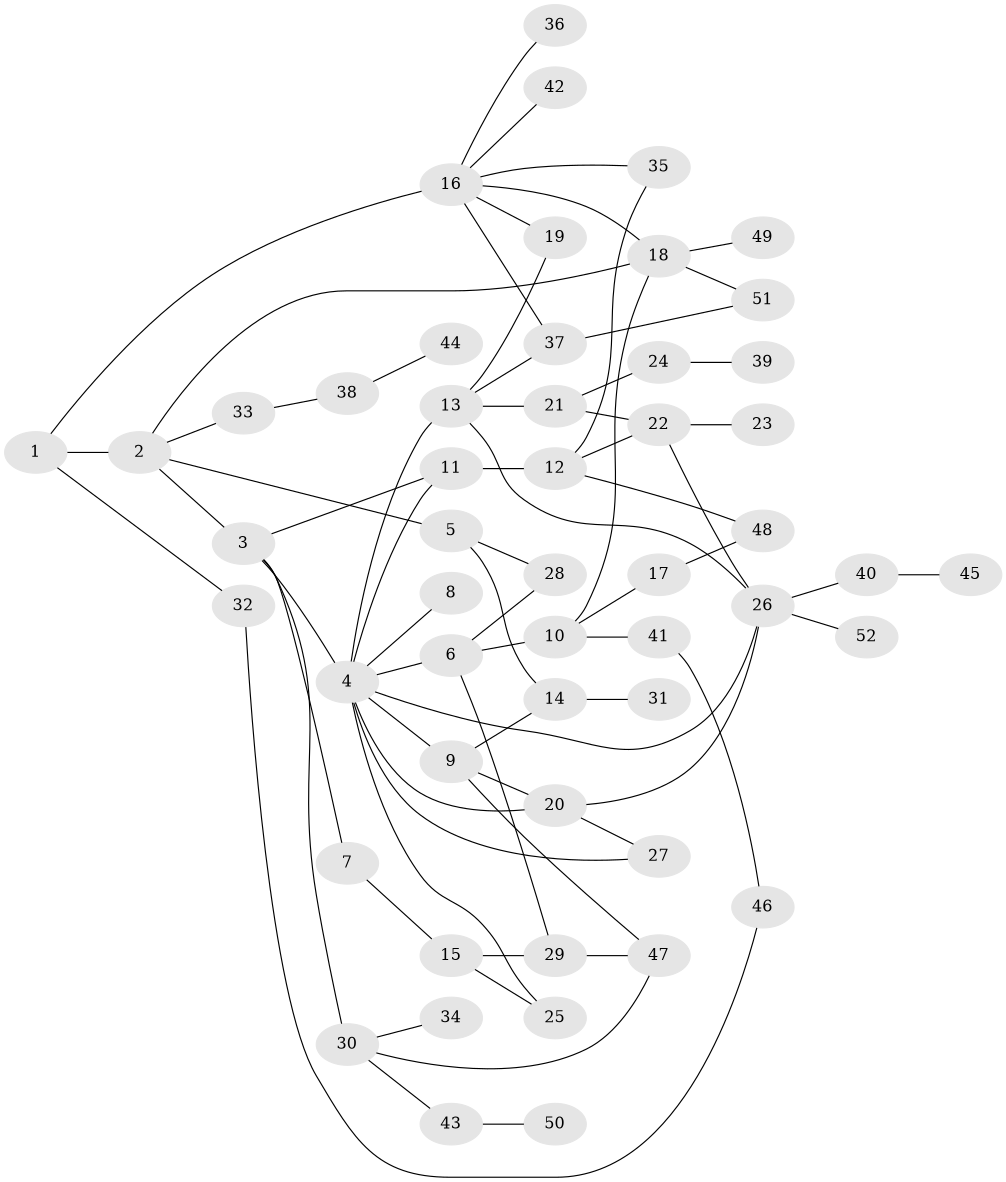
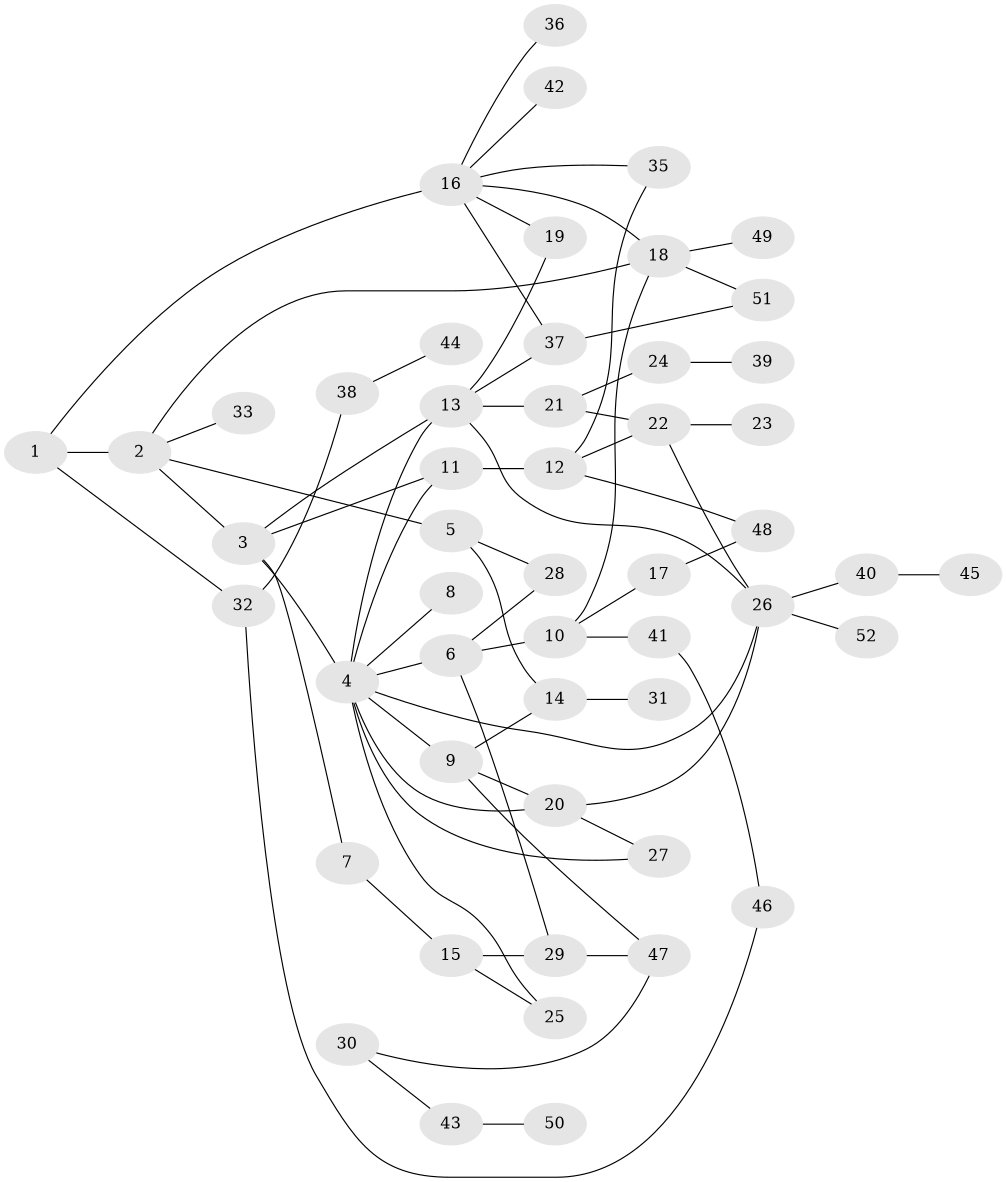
edge "38" -- "33": now "38" -- "32"
edge "3" -- "30": now "3" -- "13"
node "34": removed
